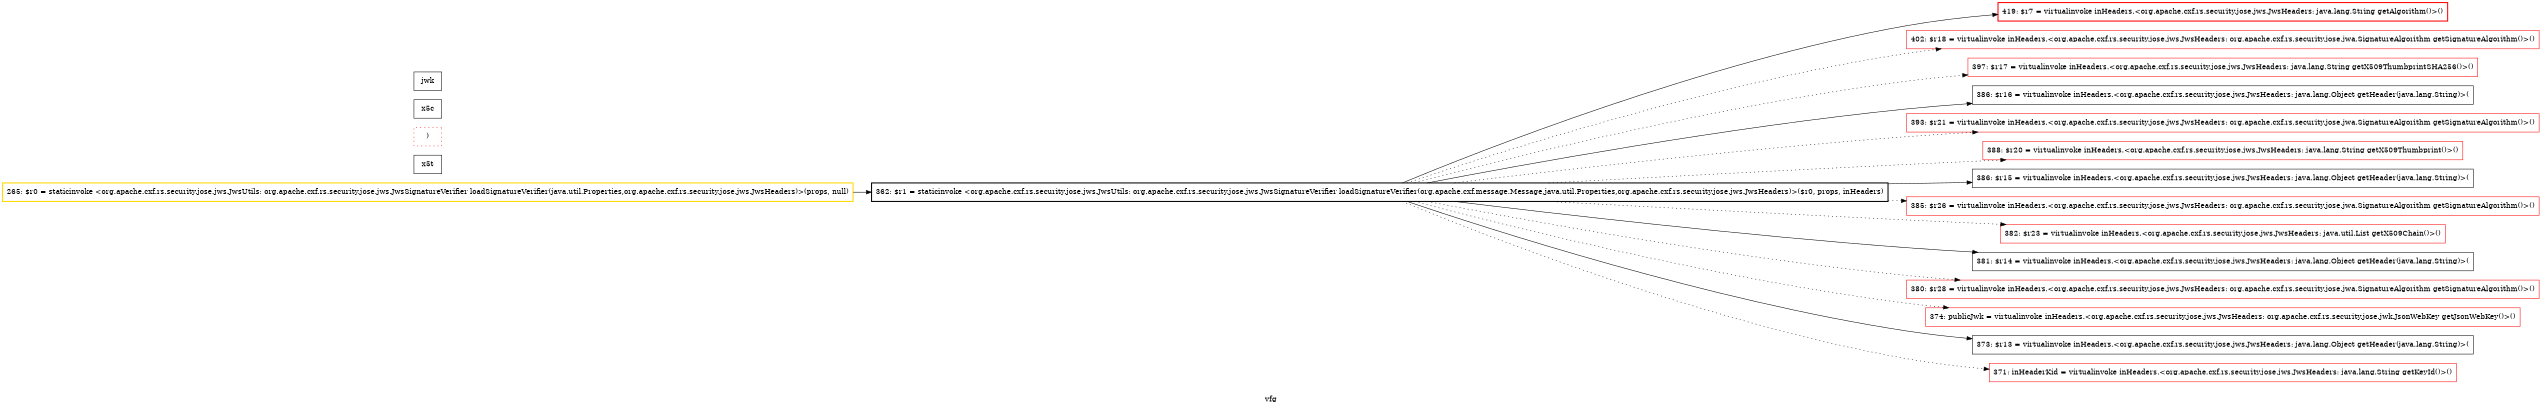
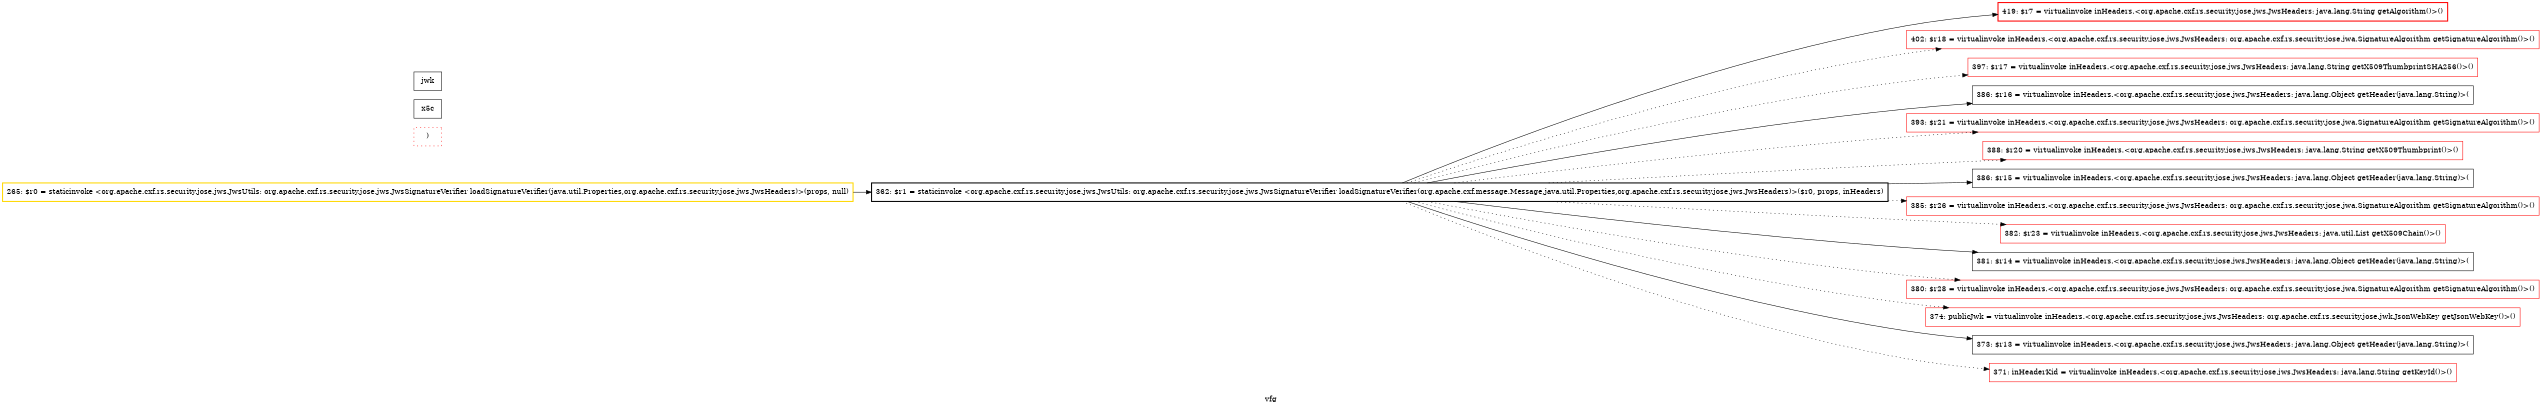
node "x5t": removed
